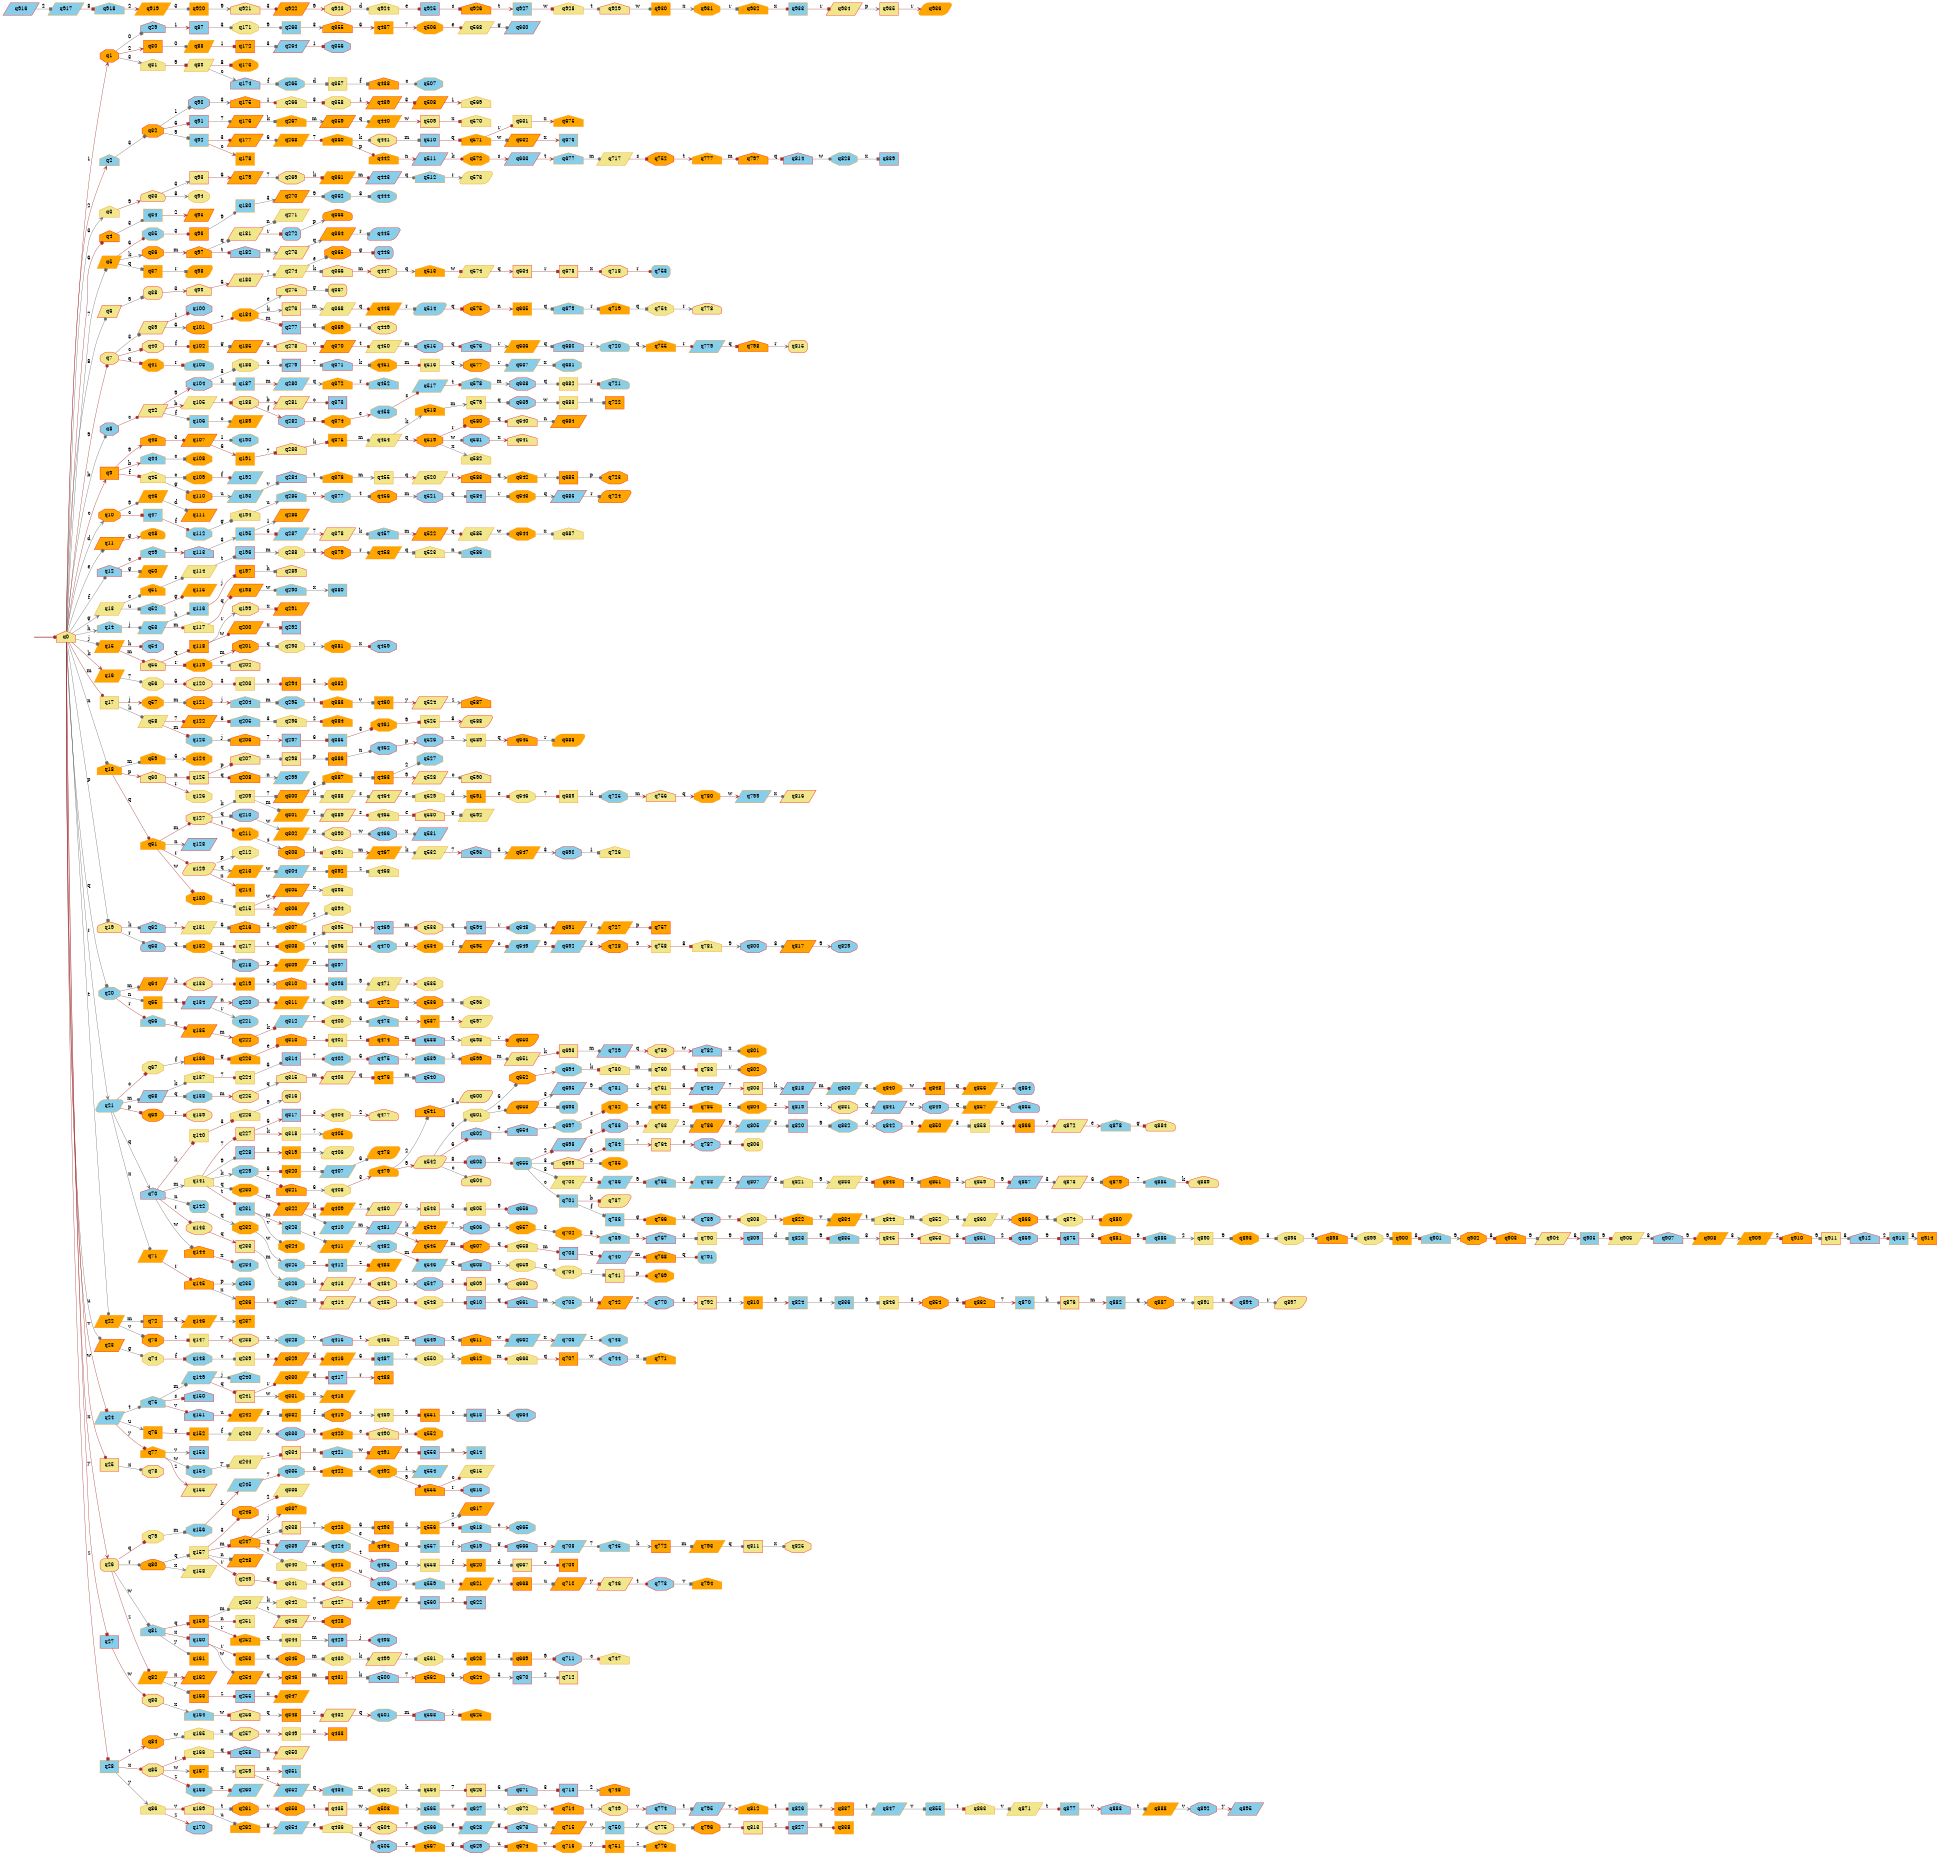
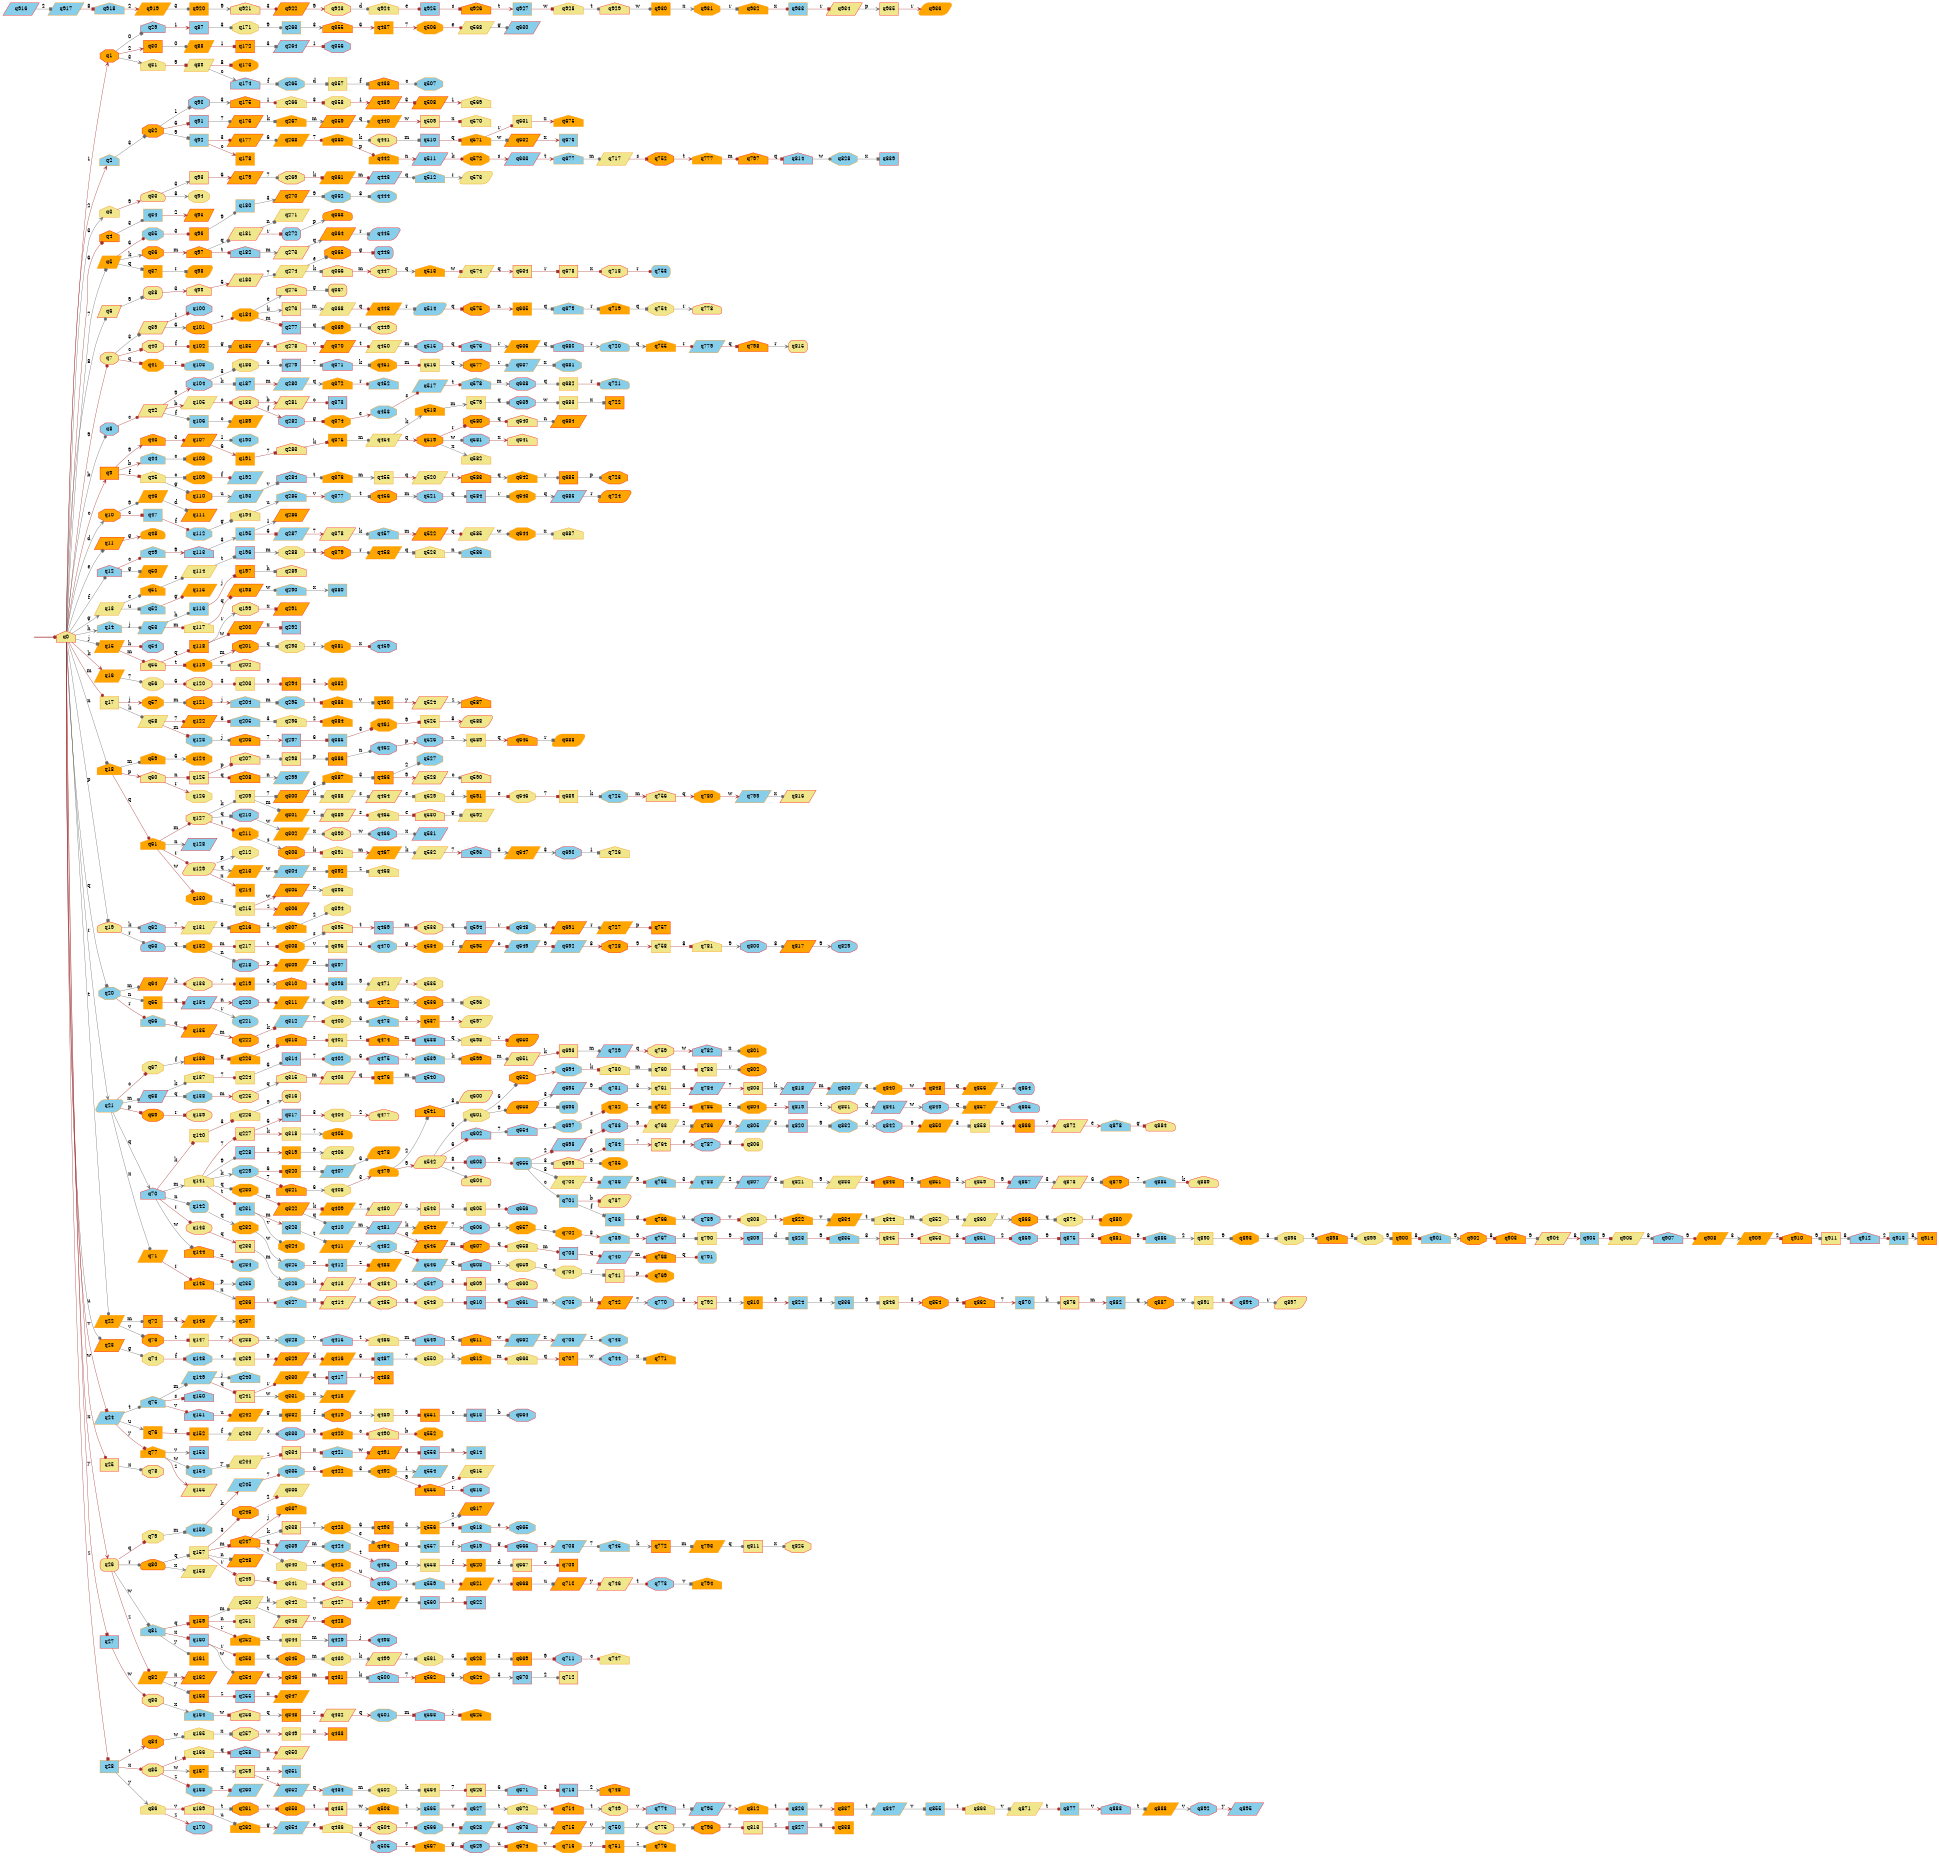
edge "q55" -> "q119": label "r" -> "t"
